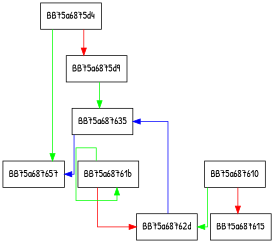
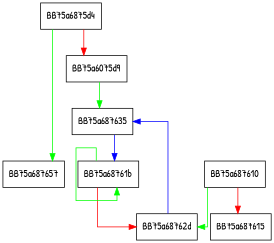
node "BB75a6875d9": label "BB75a6875d9" -> "BB75a6075d9"
edge "BB75a687635" -> "BB75a687657": now "BB75a687635" -> "BB75a68761b"
